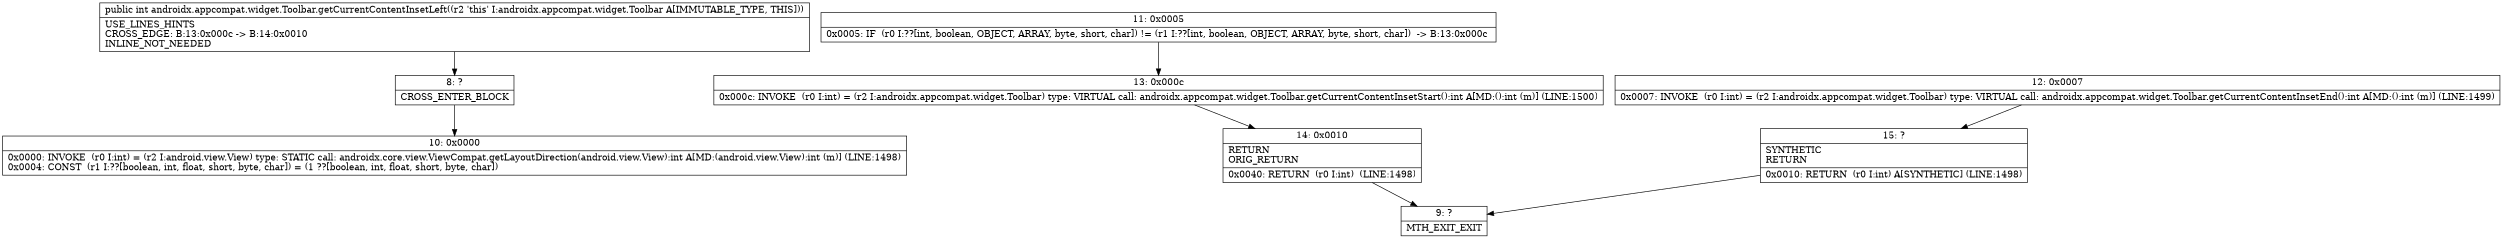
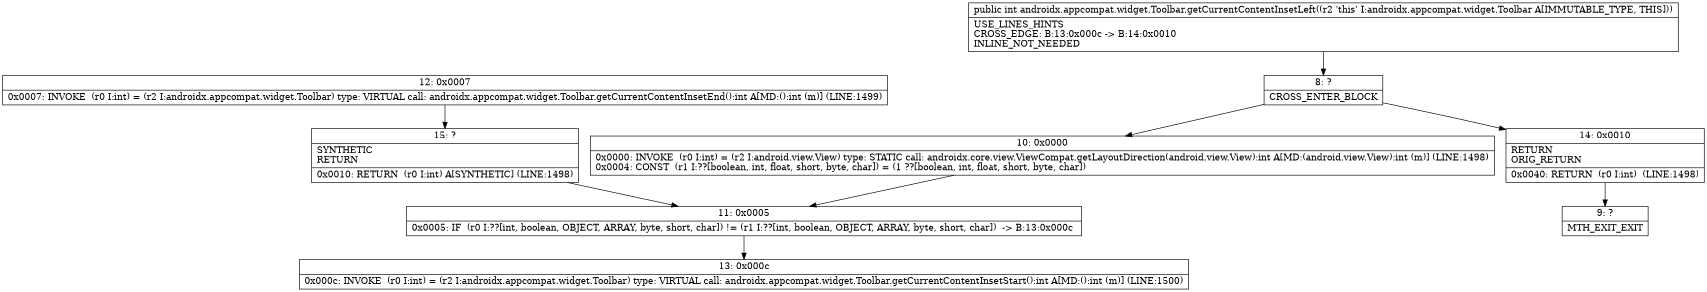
edge "13: 0x000c" -> "14: 0x0010": now "8: ?" -> "14: 0x0010"
edge "10: 0x0000" -> "11: 0x0005": added
edge "15: ?" -> "9: ?": now "15: ?" -> "11: 0x0005"
